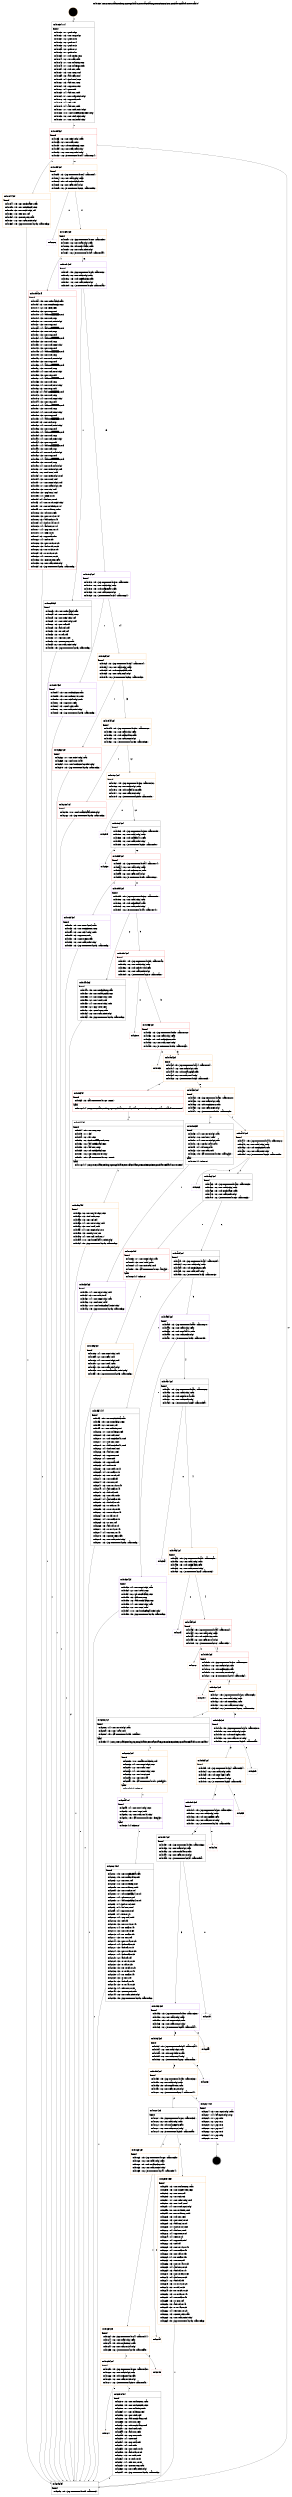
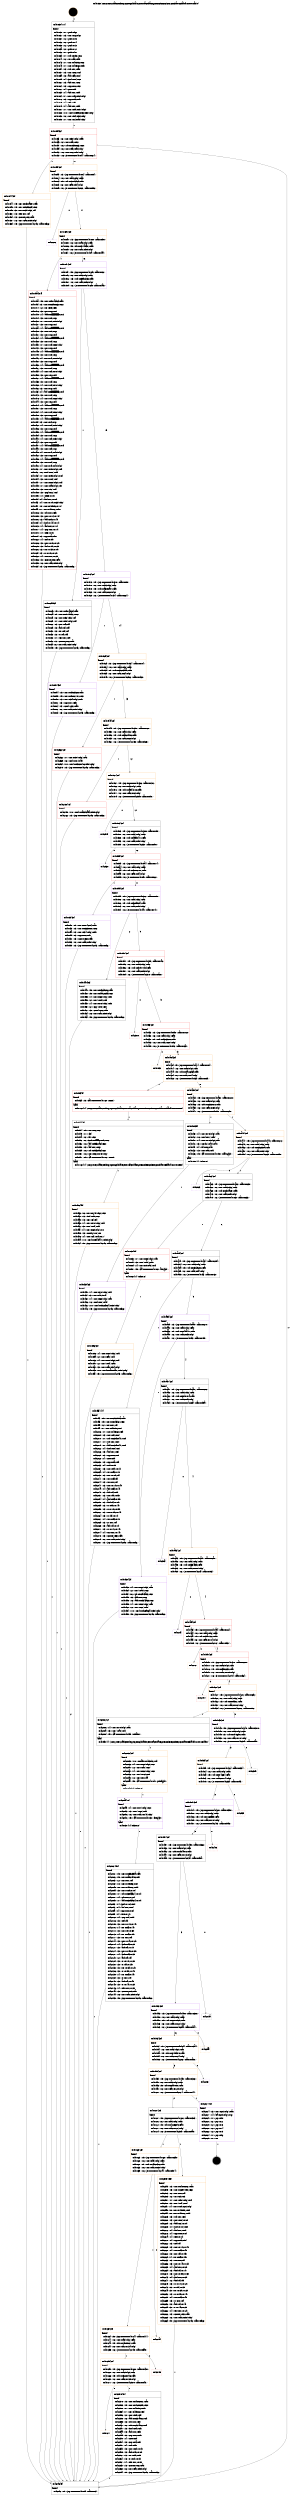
edge "0x401bb3 [28]" -> "0x401bcf [28]": label " 3" -> " 16"
